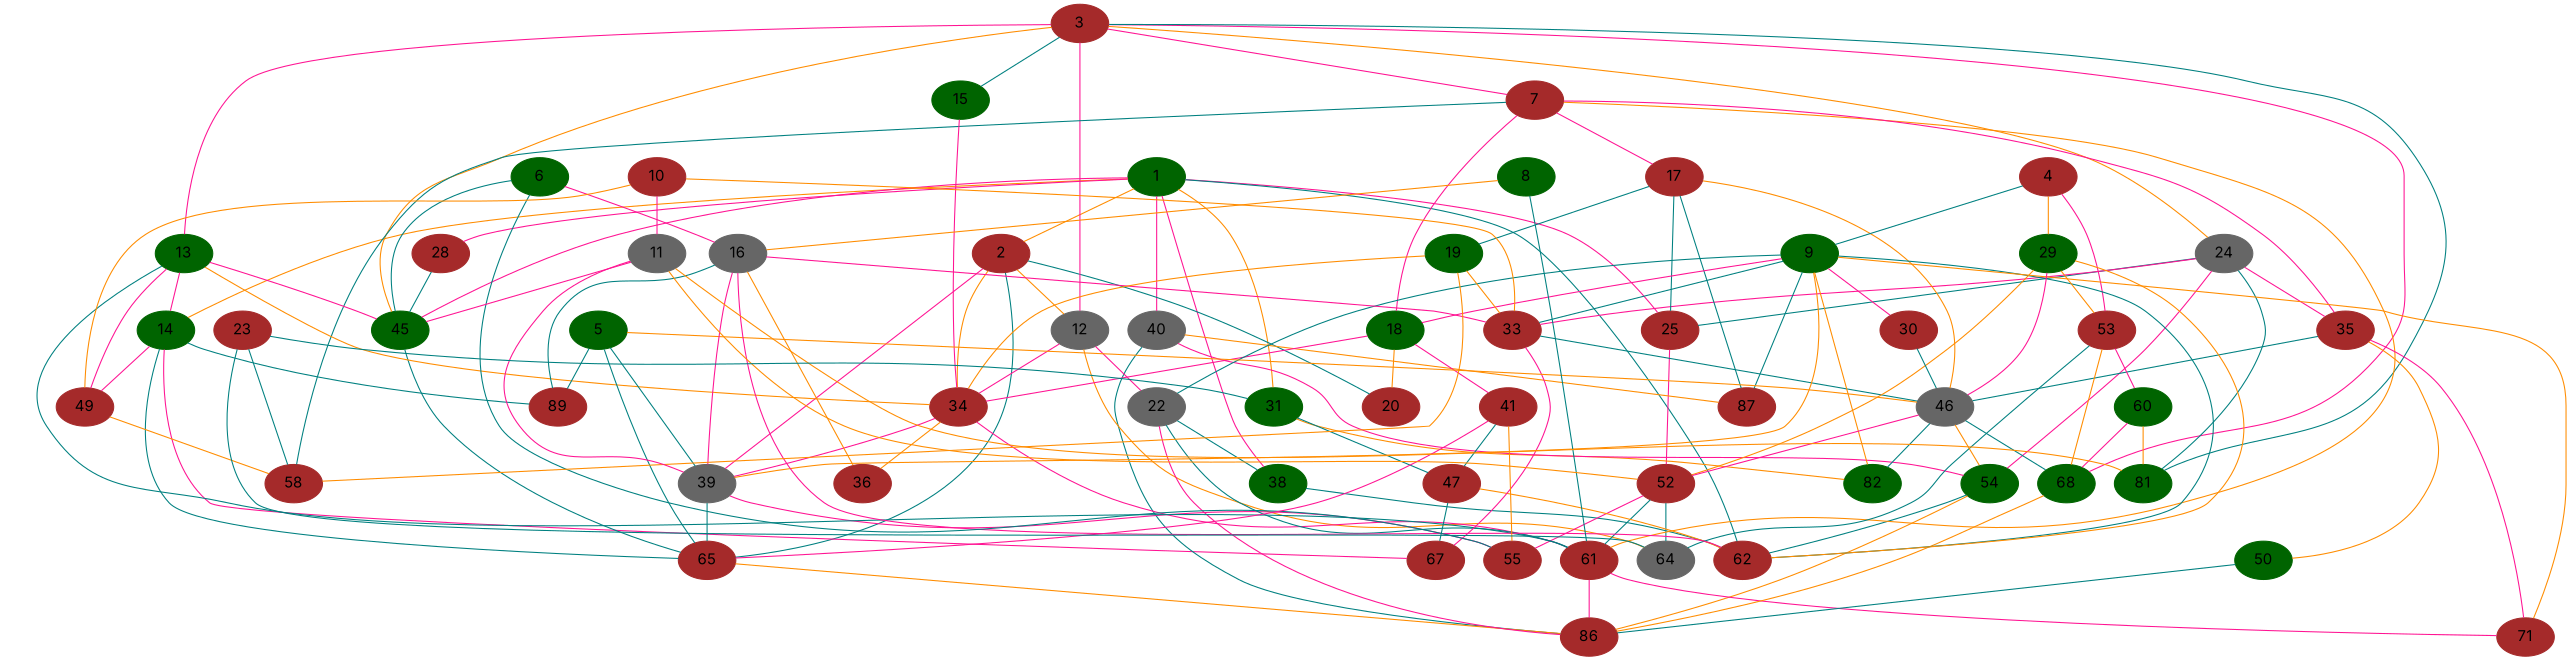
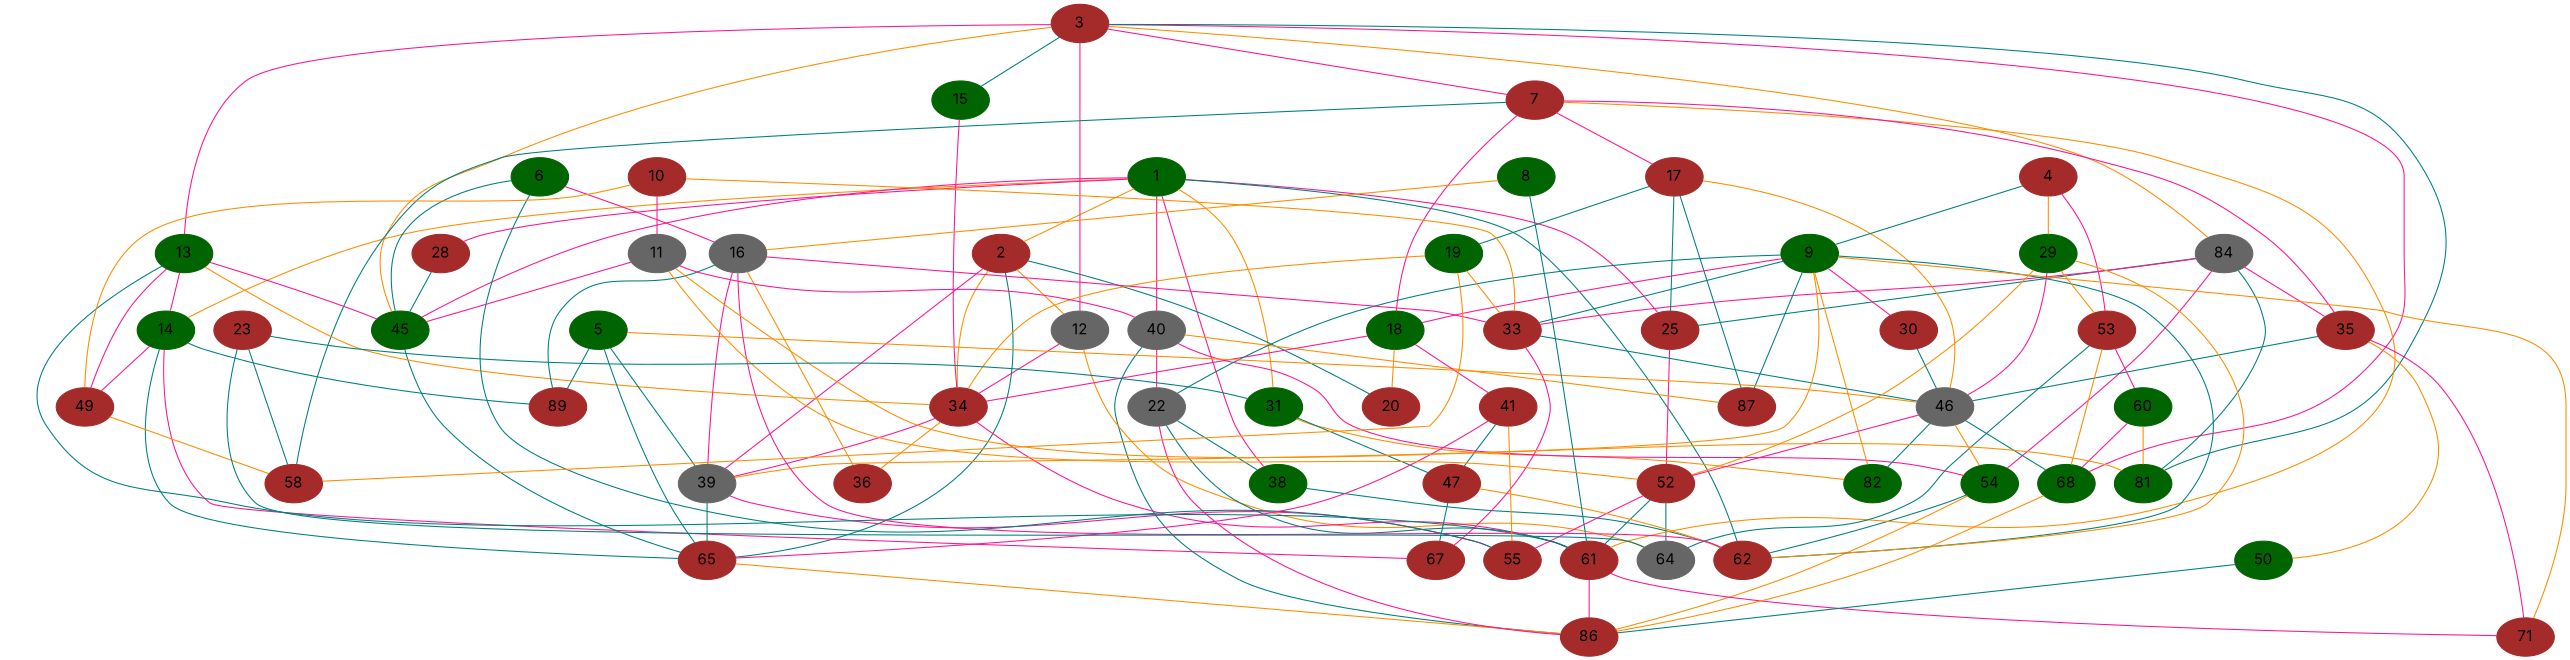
node "24": label "24" -> "84"
edge "12" -- "22": now "40" -- "22"
edge "11" -- "39": now "11" -- "40"
